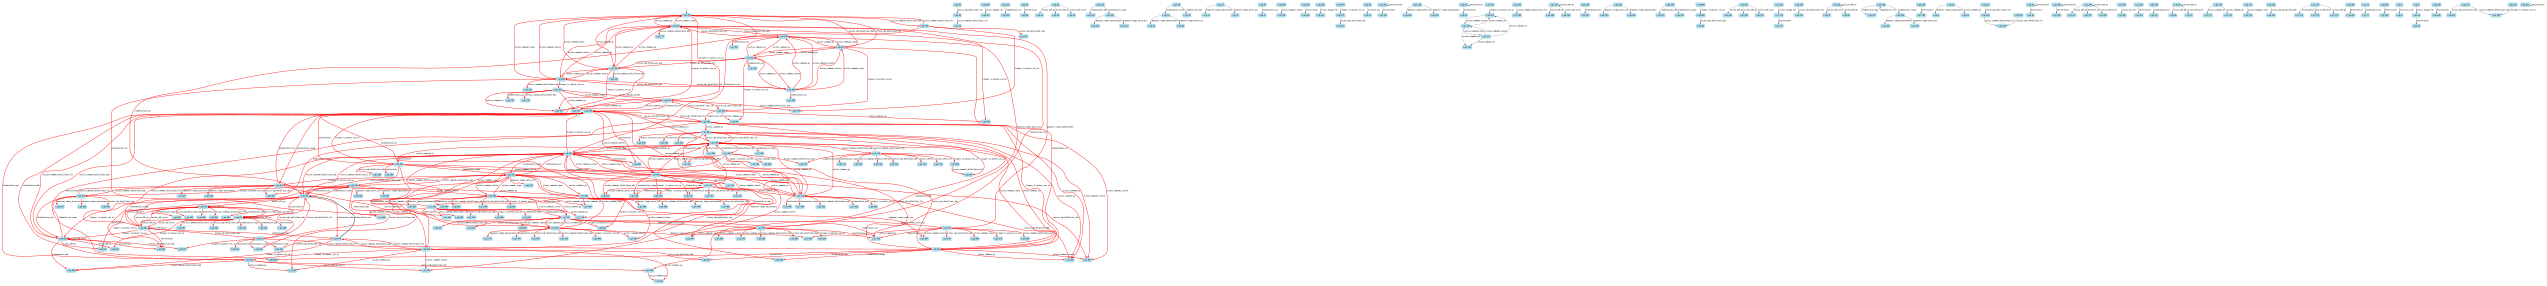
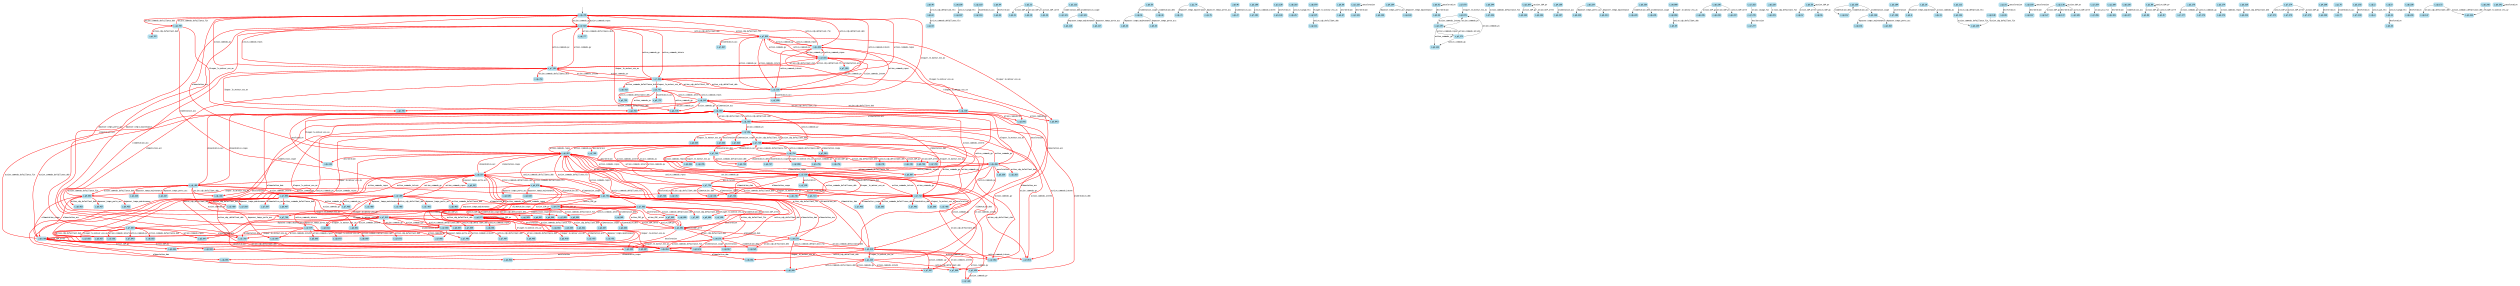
edge "c_q7_612" -> "c_q7_605": now "c_q7_612" -> "c_q3_501"
edge "c_q4_573" -> "c_q4_791": color black -> red
